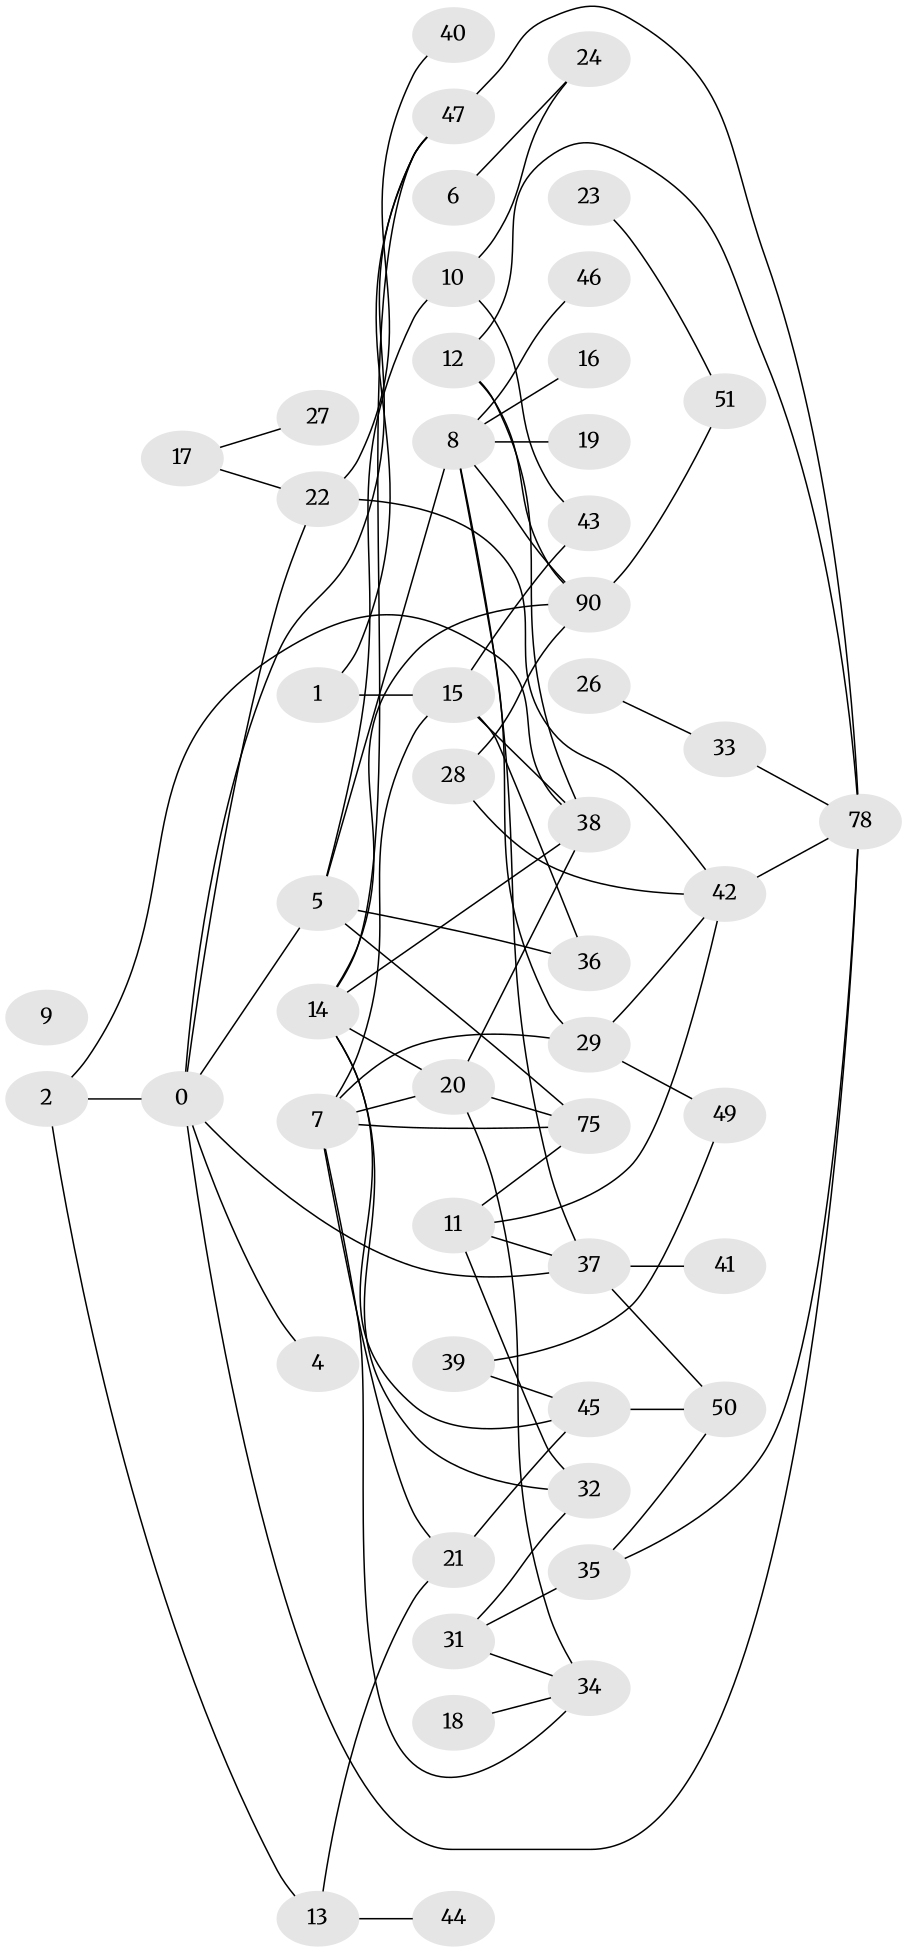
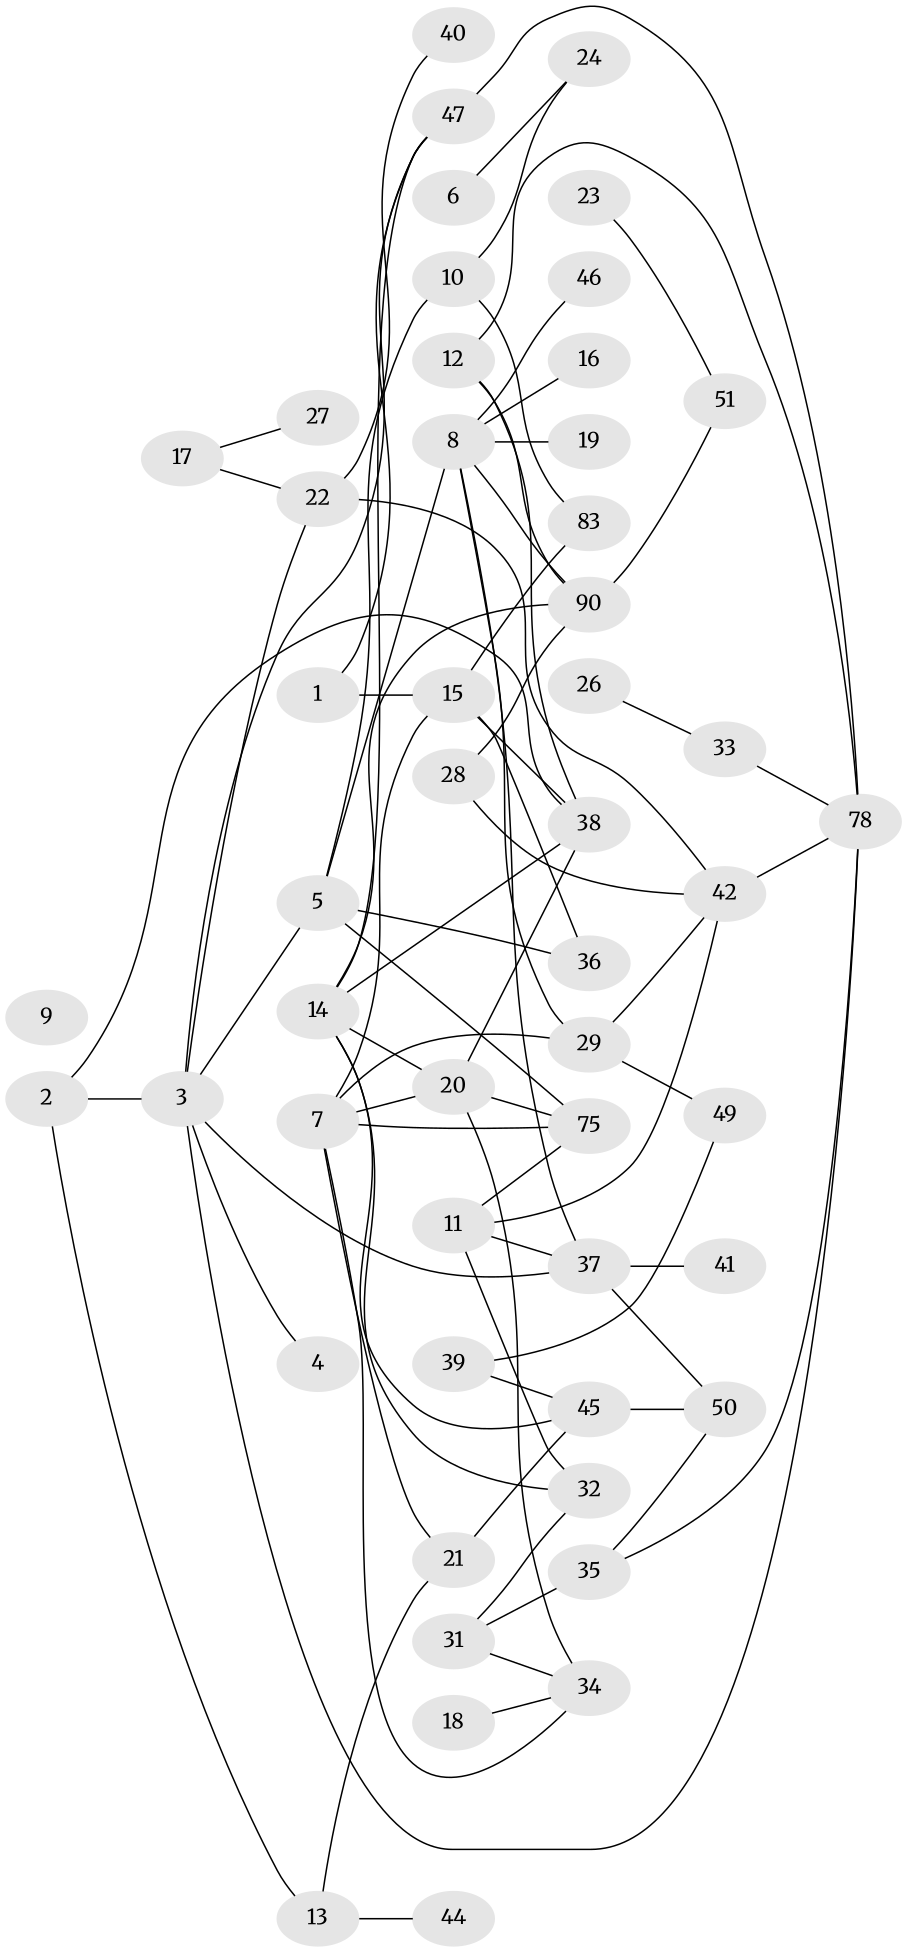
node "43": label "43" -> "83"
node "0": label "0" -> "3"
